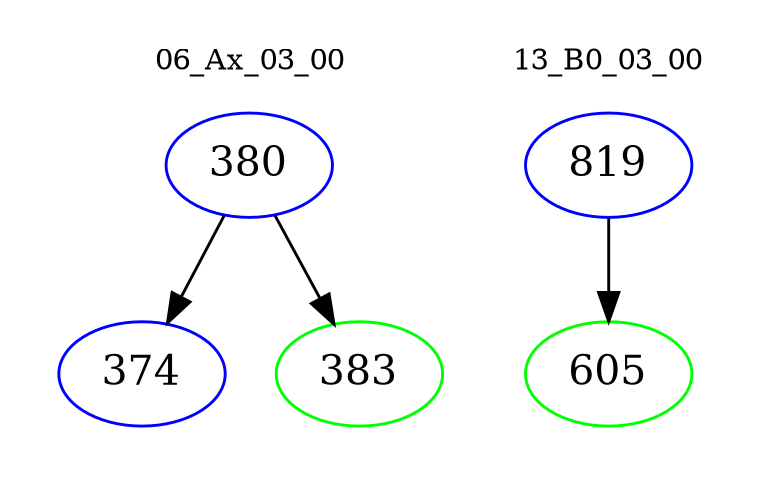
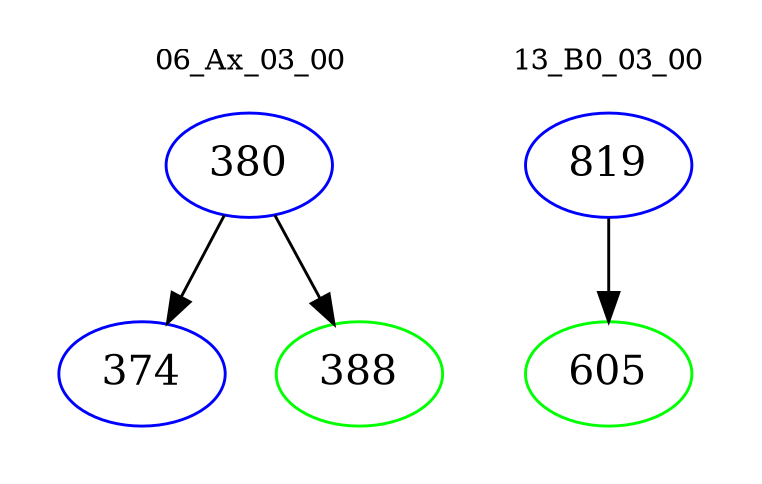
node "383": label "383" -> "388"
